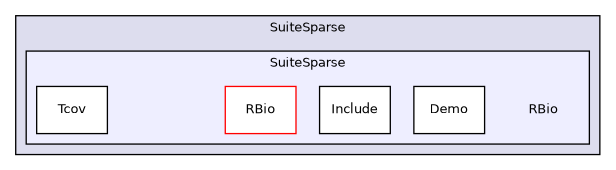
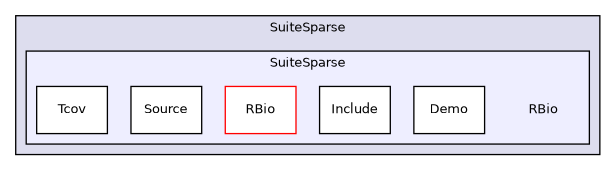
node "Source": added
